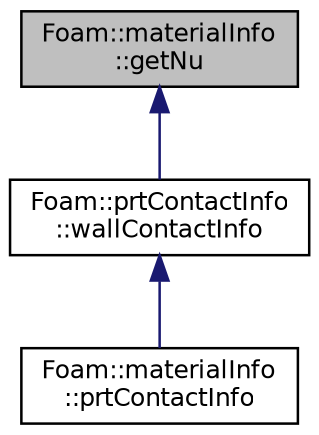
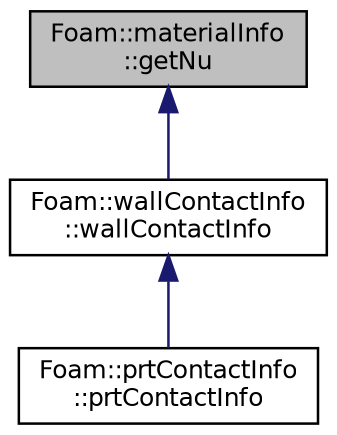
node "Foam::prtContactInfo ::wallContactInfo": label "Foam::prtContactInfo ::wallContactInfo" -> "Foam::wallContactInfo ::wallContactInfo"
node "Foam::materialInfo ::prtContactInfo": label "Foam::materialInfo ::prtContactInfo" -> "Foam::prtContactInfo ::prtContactInfo"
